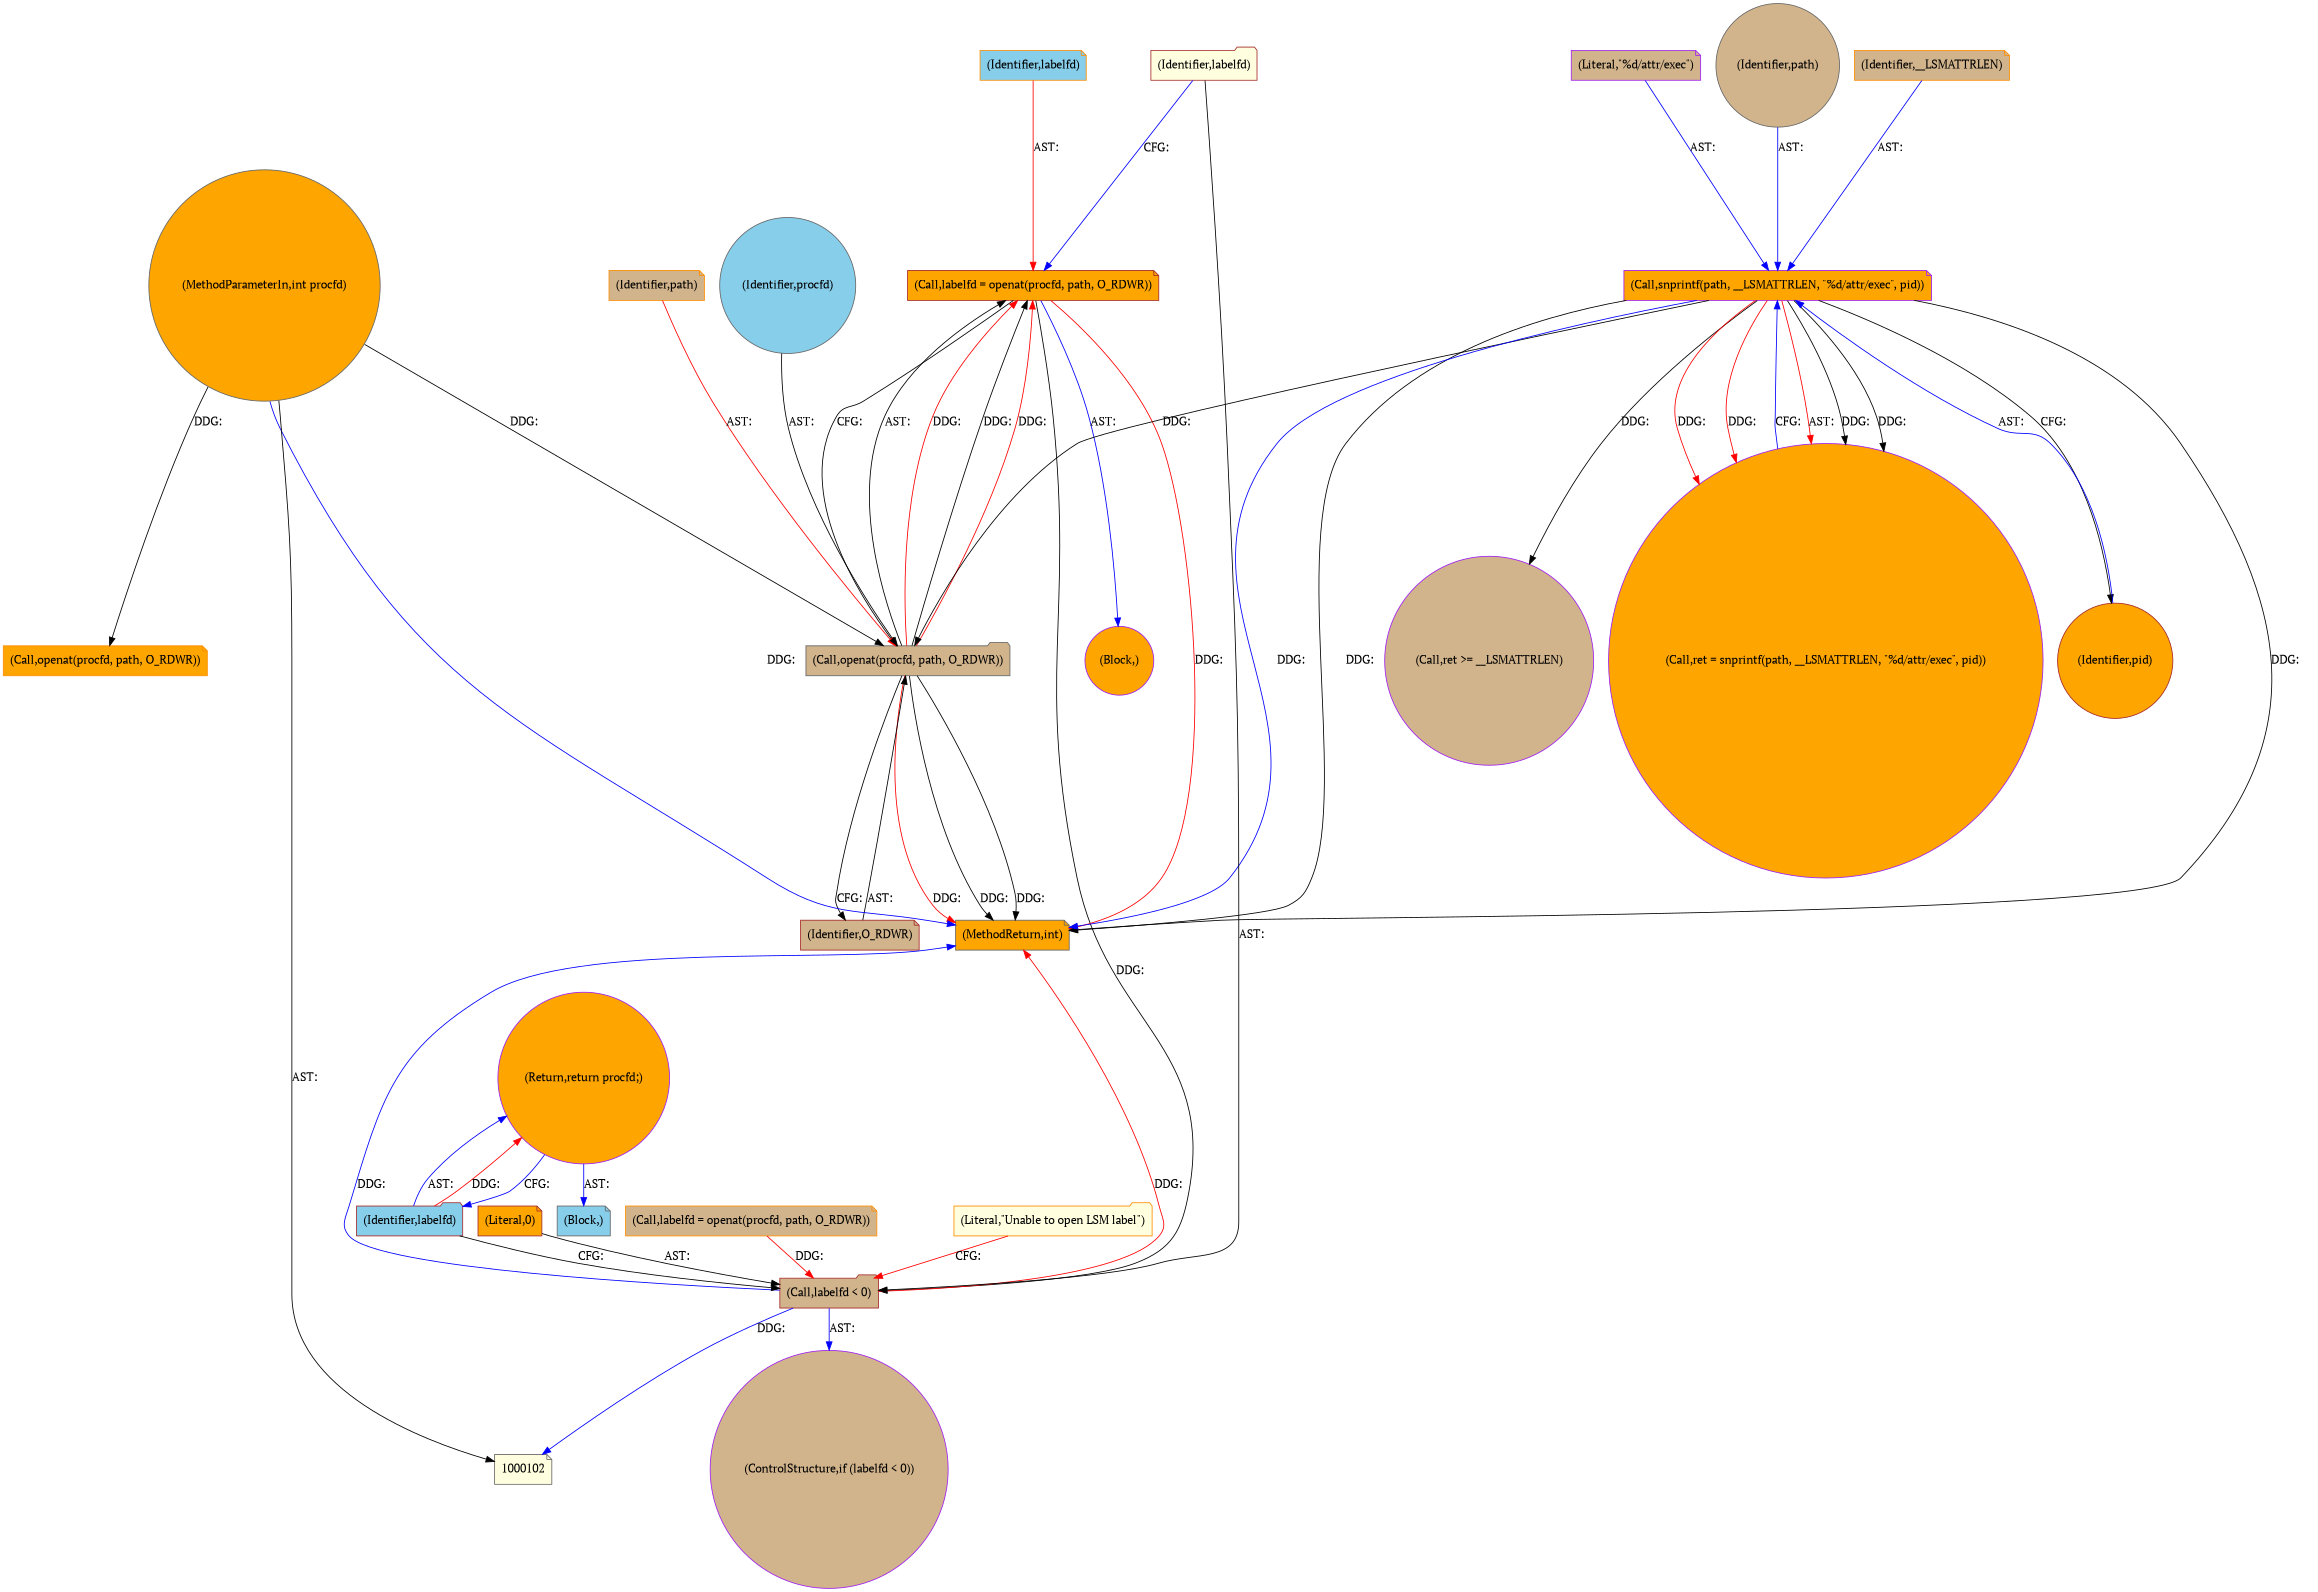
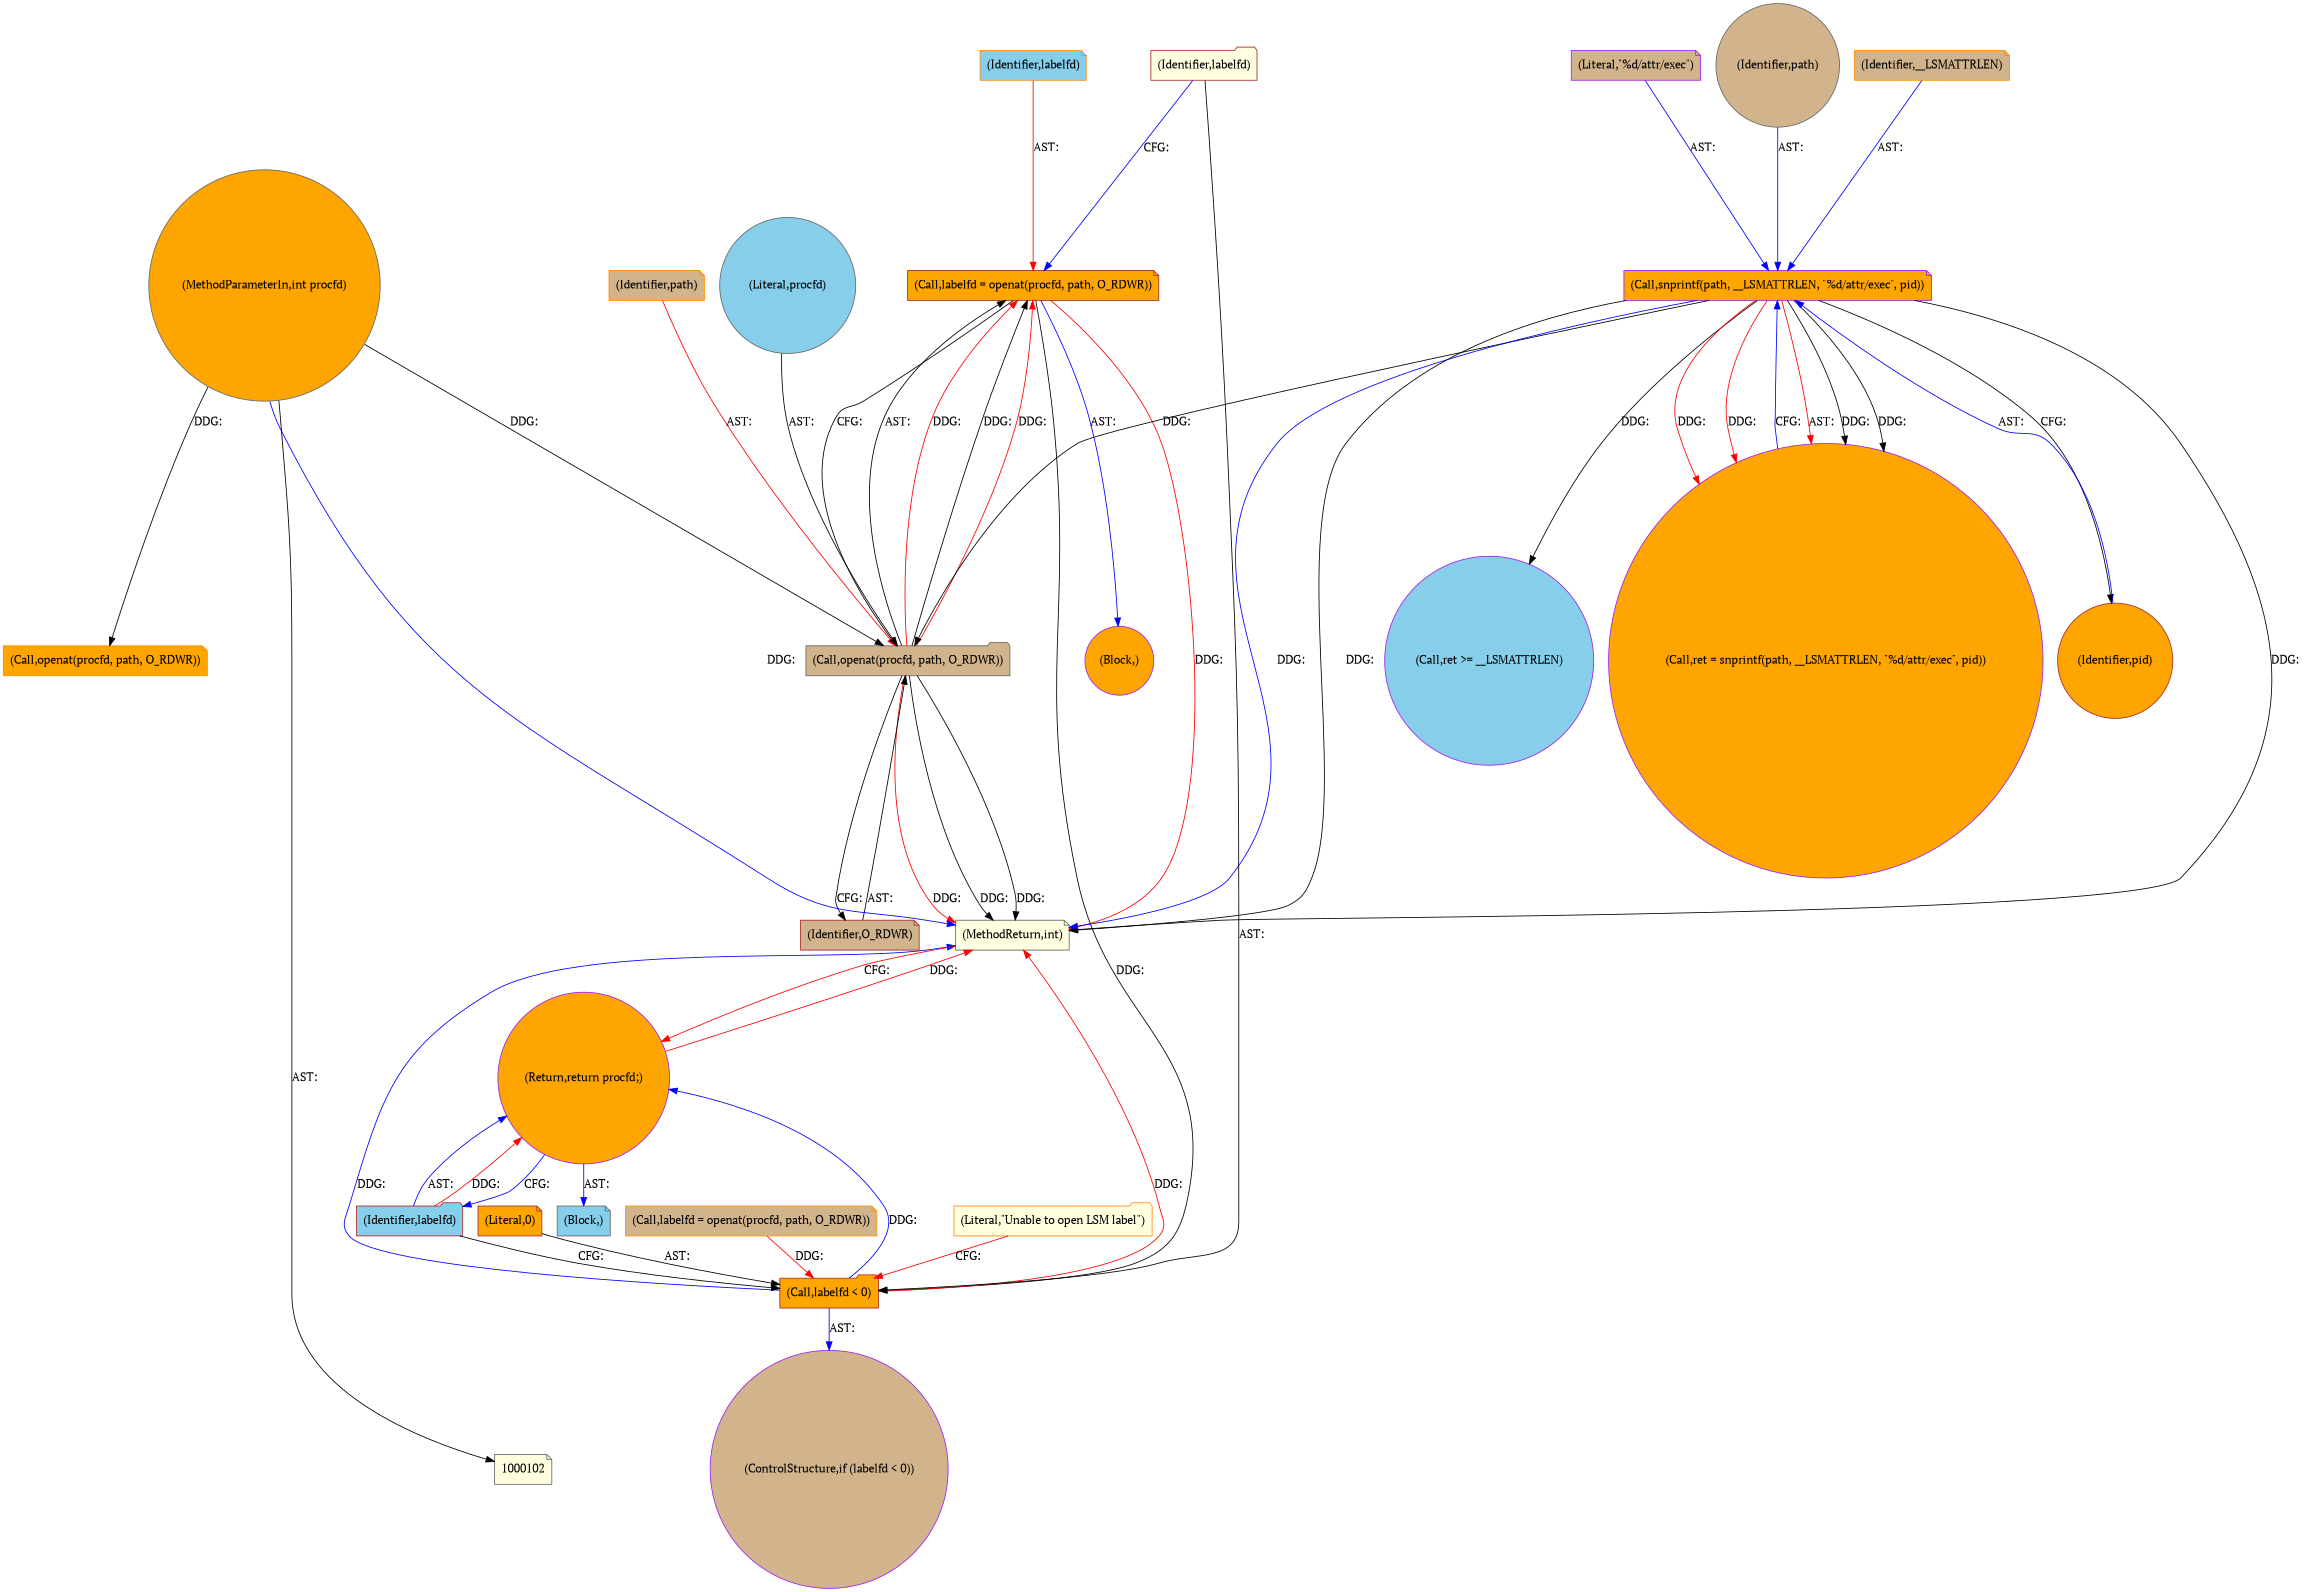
node "(Identifier,procfd)": label "(Identifier,procfd)" -> "(Literal,procfd)"
node "(Call,ret >= __LSMATTRLEN)": fillcolor tan -> skyblue
node "(MethodReturn,int)": fillcolor orange -> lightyellow
edge "(MethodReturn,int)" -> "(Return,return procfd;)": added, label "CFG:"
edge "(Return,return procfd;)" -> "(MethodReturn,int)": added, label "DDG:"
node "(Call,labelfd < 0)": fillcolor tan -> orange
edge "(Call,labelfd < 0)" -> "1000102": now "(Call,labelfd < 0)" -> "(Return,return procfd;)"
